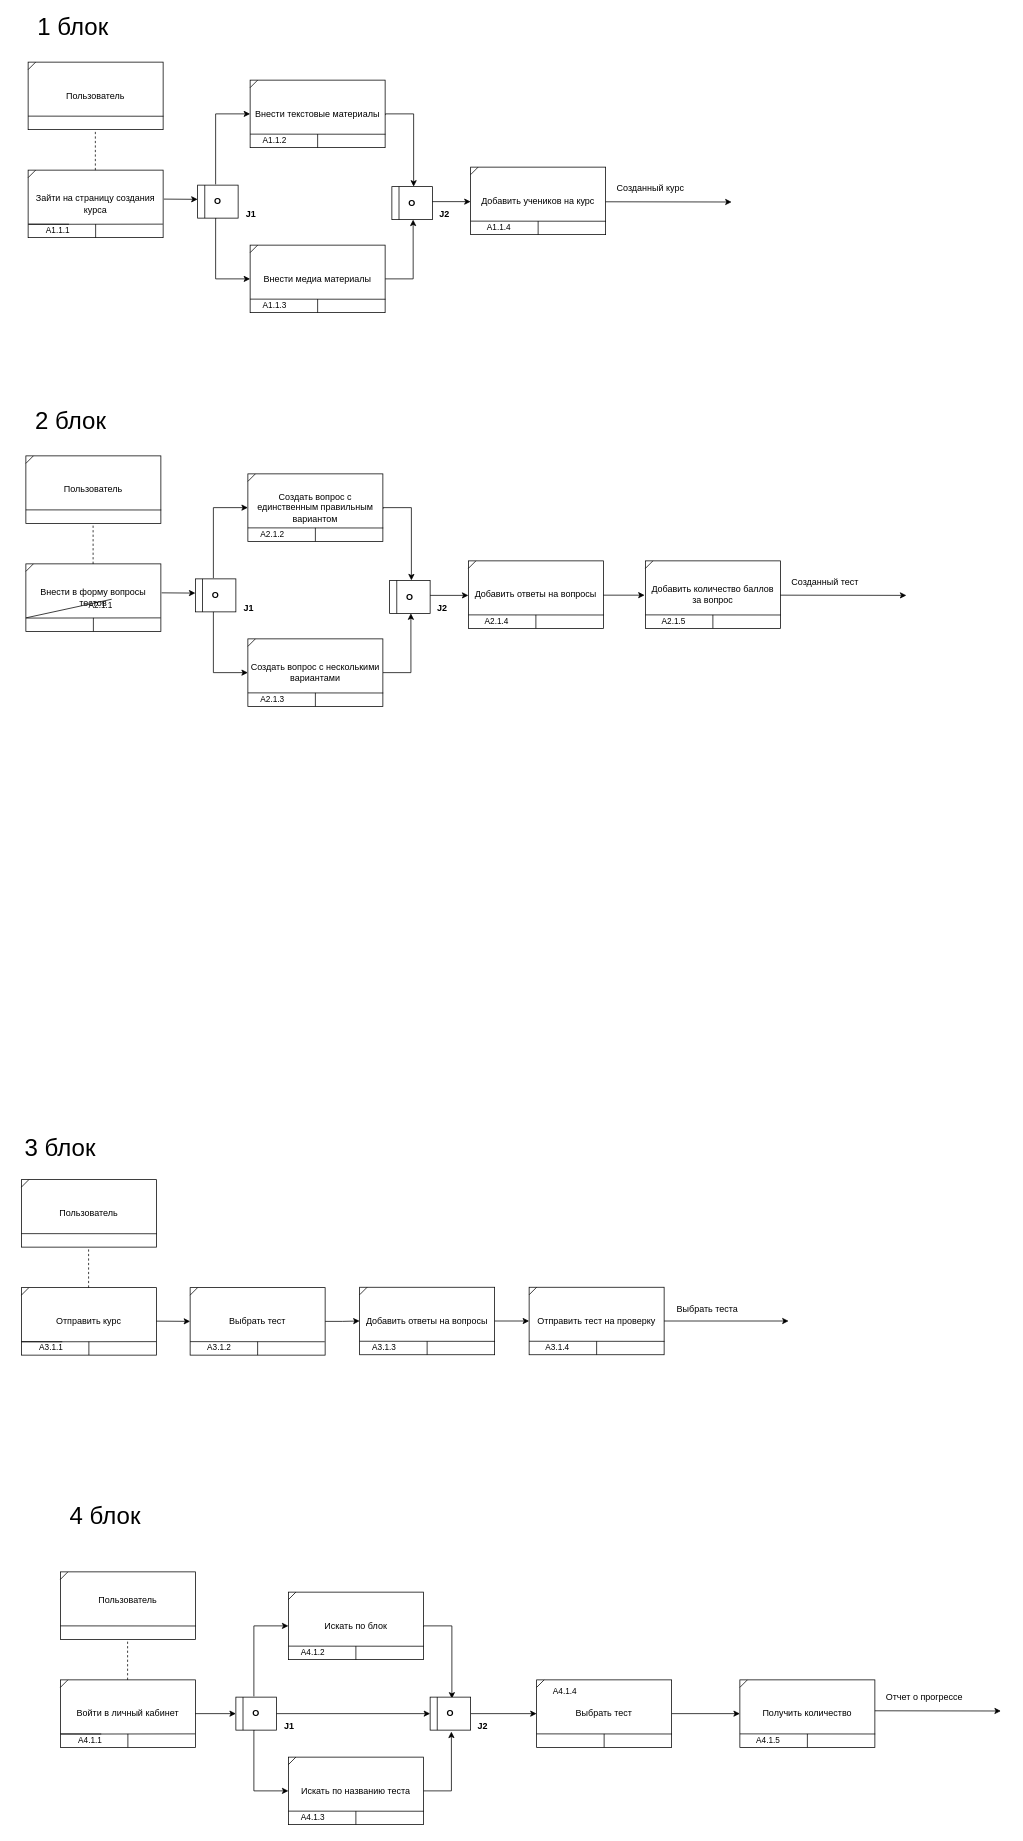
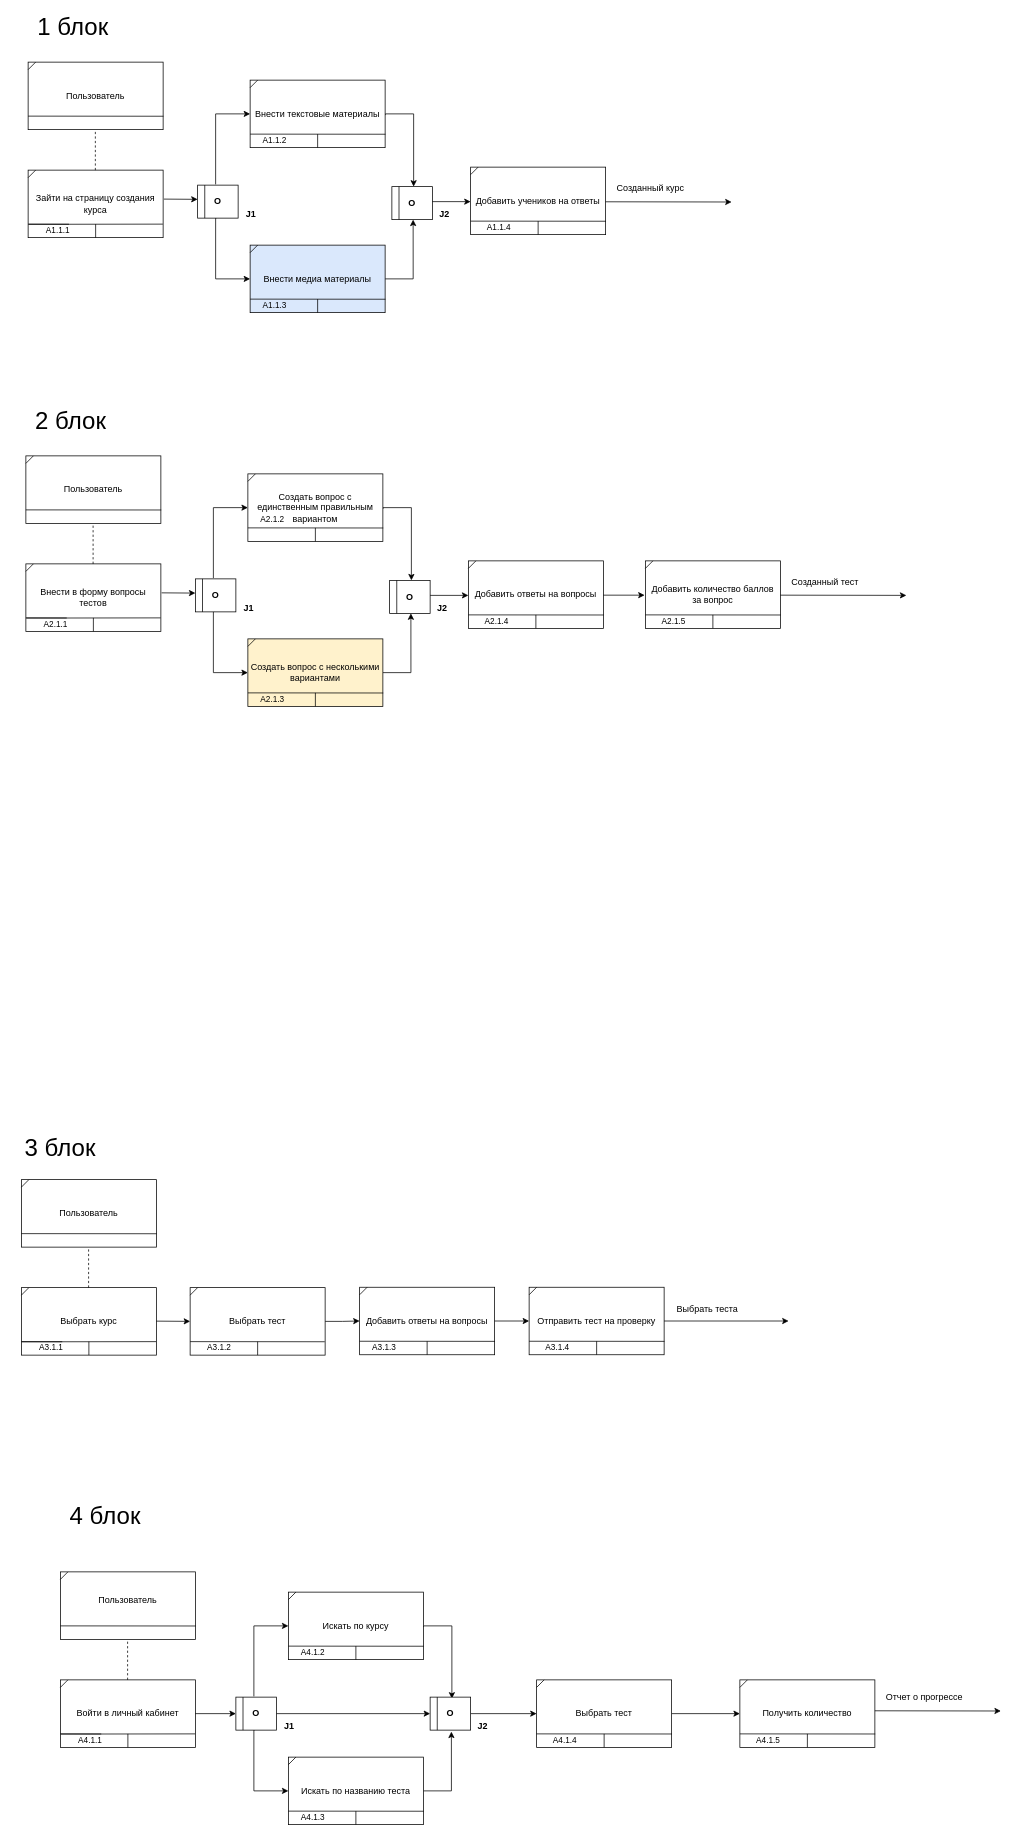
node "Добавить учеников на курс": label "Добавить учеников на курс" -> "Добавить учеников на ответы"
node "Внести медиа материалы": fillcolor #ffffff -> #dae8fc
node "А2.1.2": moved (273, 534) -> (273, 519)
node "А2.1.1": moved (101, 605) -> (56, 624)
node "Создать вопрос с несколькими вариантами": fillcolor #ffffff -> #fff2cc
node "Отправить курс": label "Отправить курс" -> "Выбрать курс"
node "Искать по блок": label "Искать по блок" -> "Искать по курсу"
node "А4.1.4": moved (565, 1691) -> (565, 1740)
